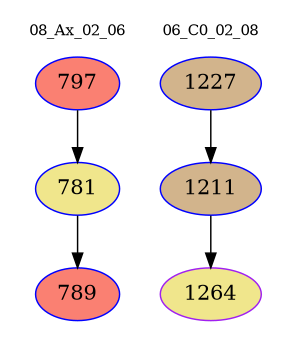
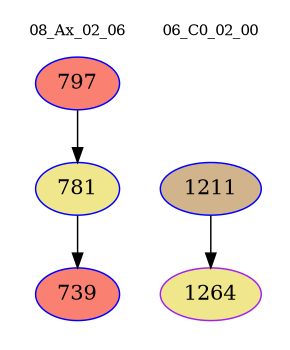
cluster "06_C0_02_08": label "06_C0_02_08" -> "06_C0_02_00"
node "1227": removed
node "789": label "789" -> "739"
